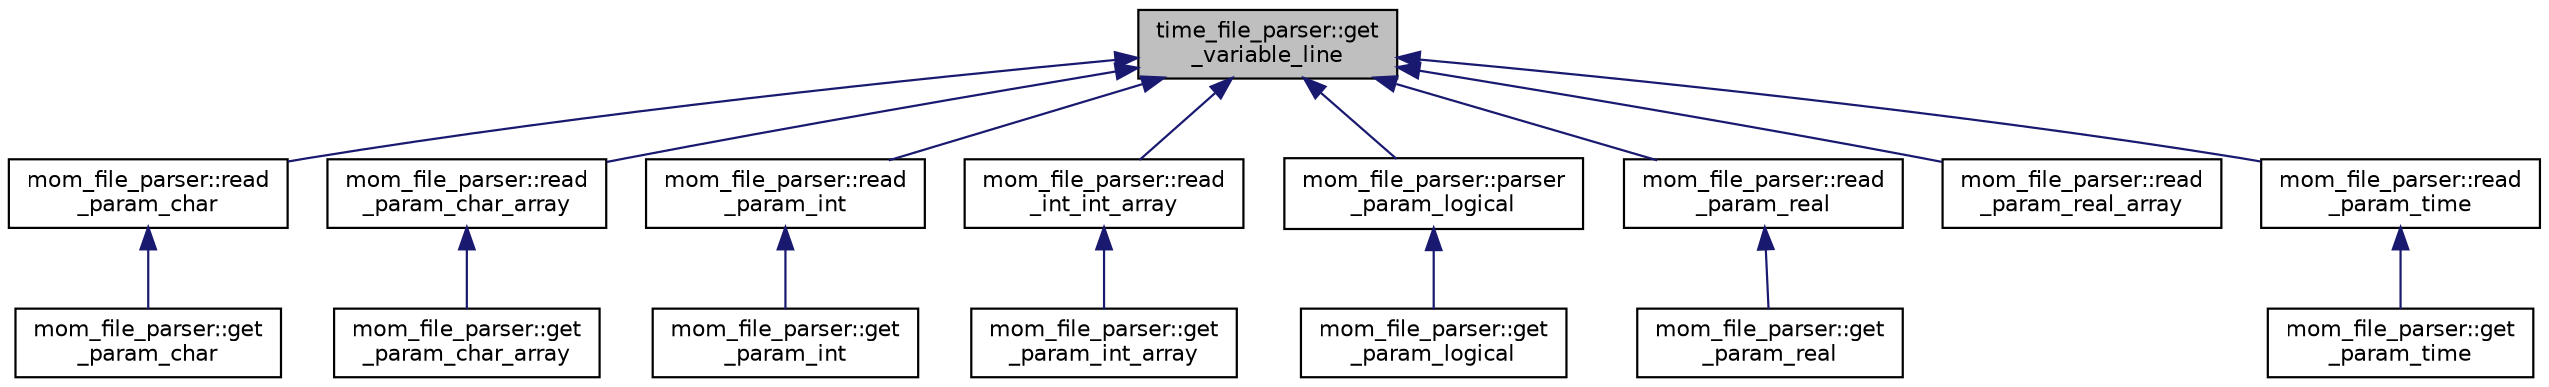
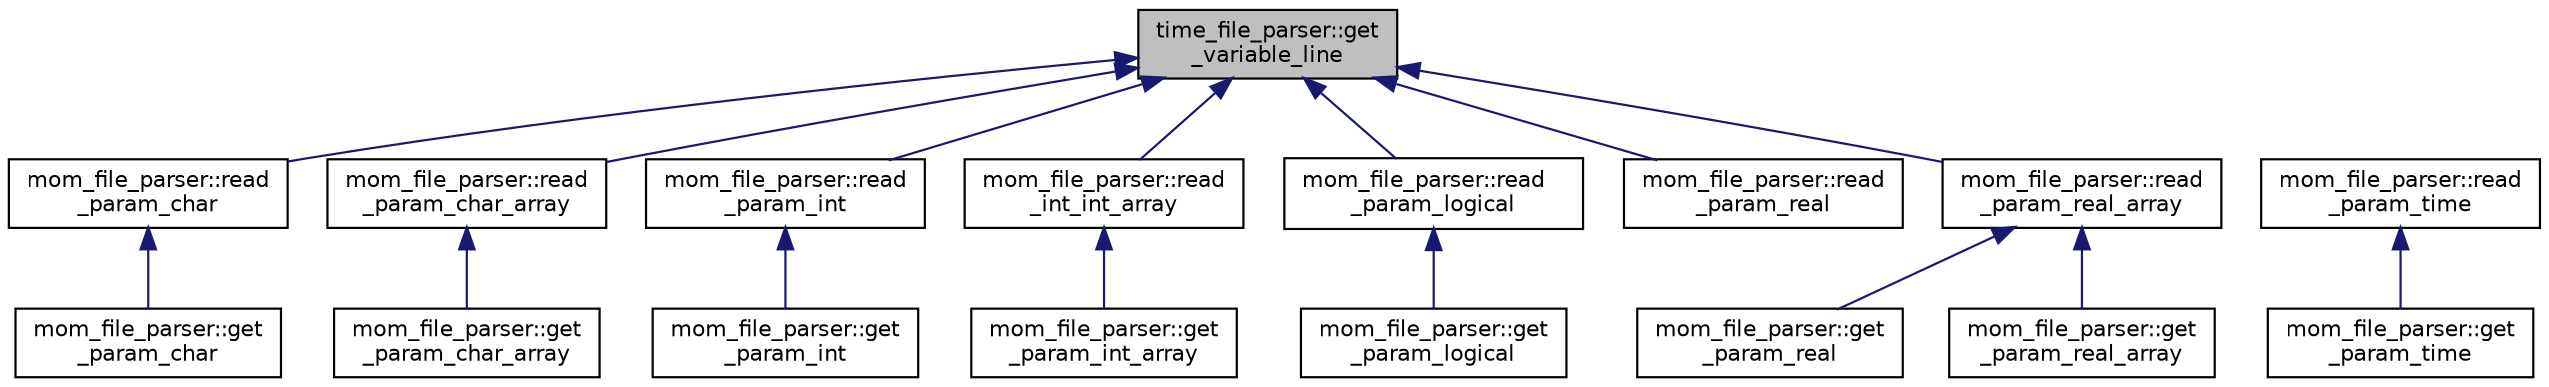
edge "mom_file_parser::read _param_time" -> "time_file_parser::get _variable_line": removed
node "mom_file_parser::parser _param_logical": label "mom_file_parser::parser _param_logical" -> "mom_file_parser::read _param_logical"
edge "mom_file_parser::get _param_real" -> "mom_file_parser::read _param_real": now "mom_file_parser::get _param_real" -> "mom_file_parser::read _param_real_array"
node "mom_file_parser::get _param_real_array": added
